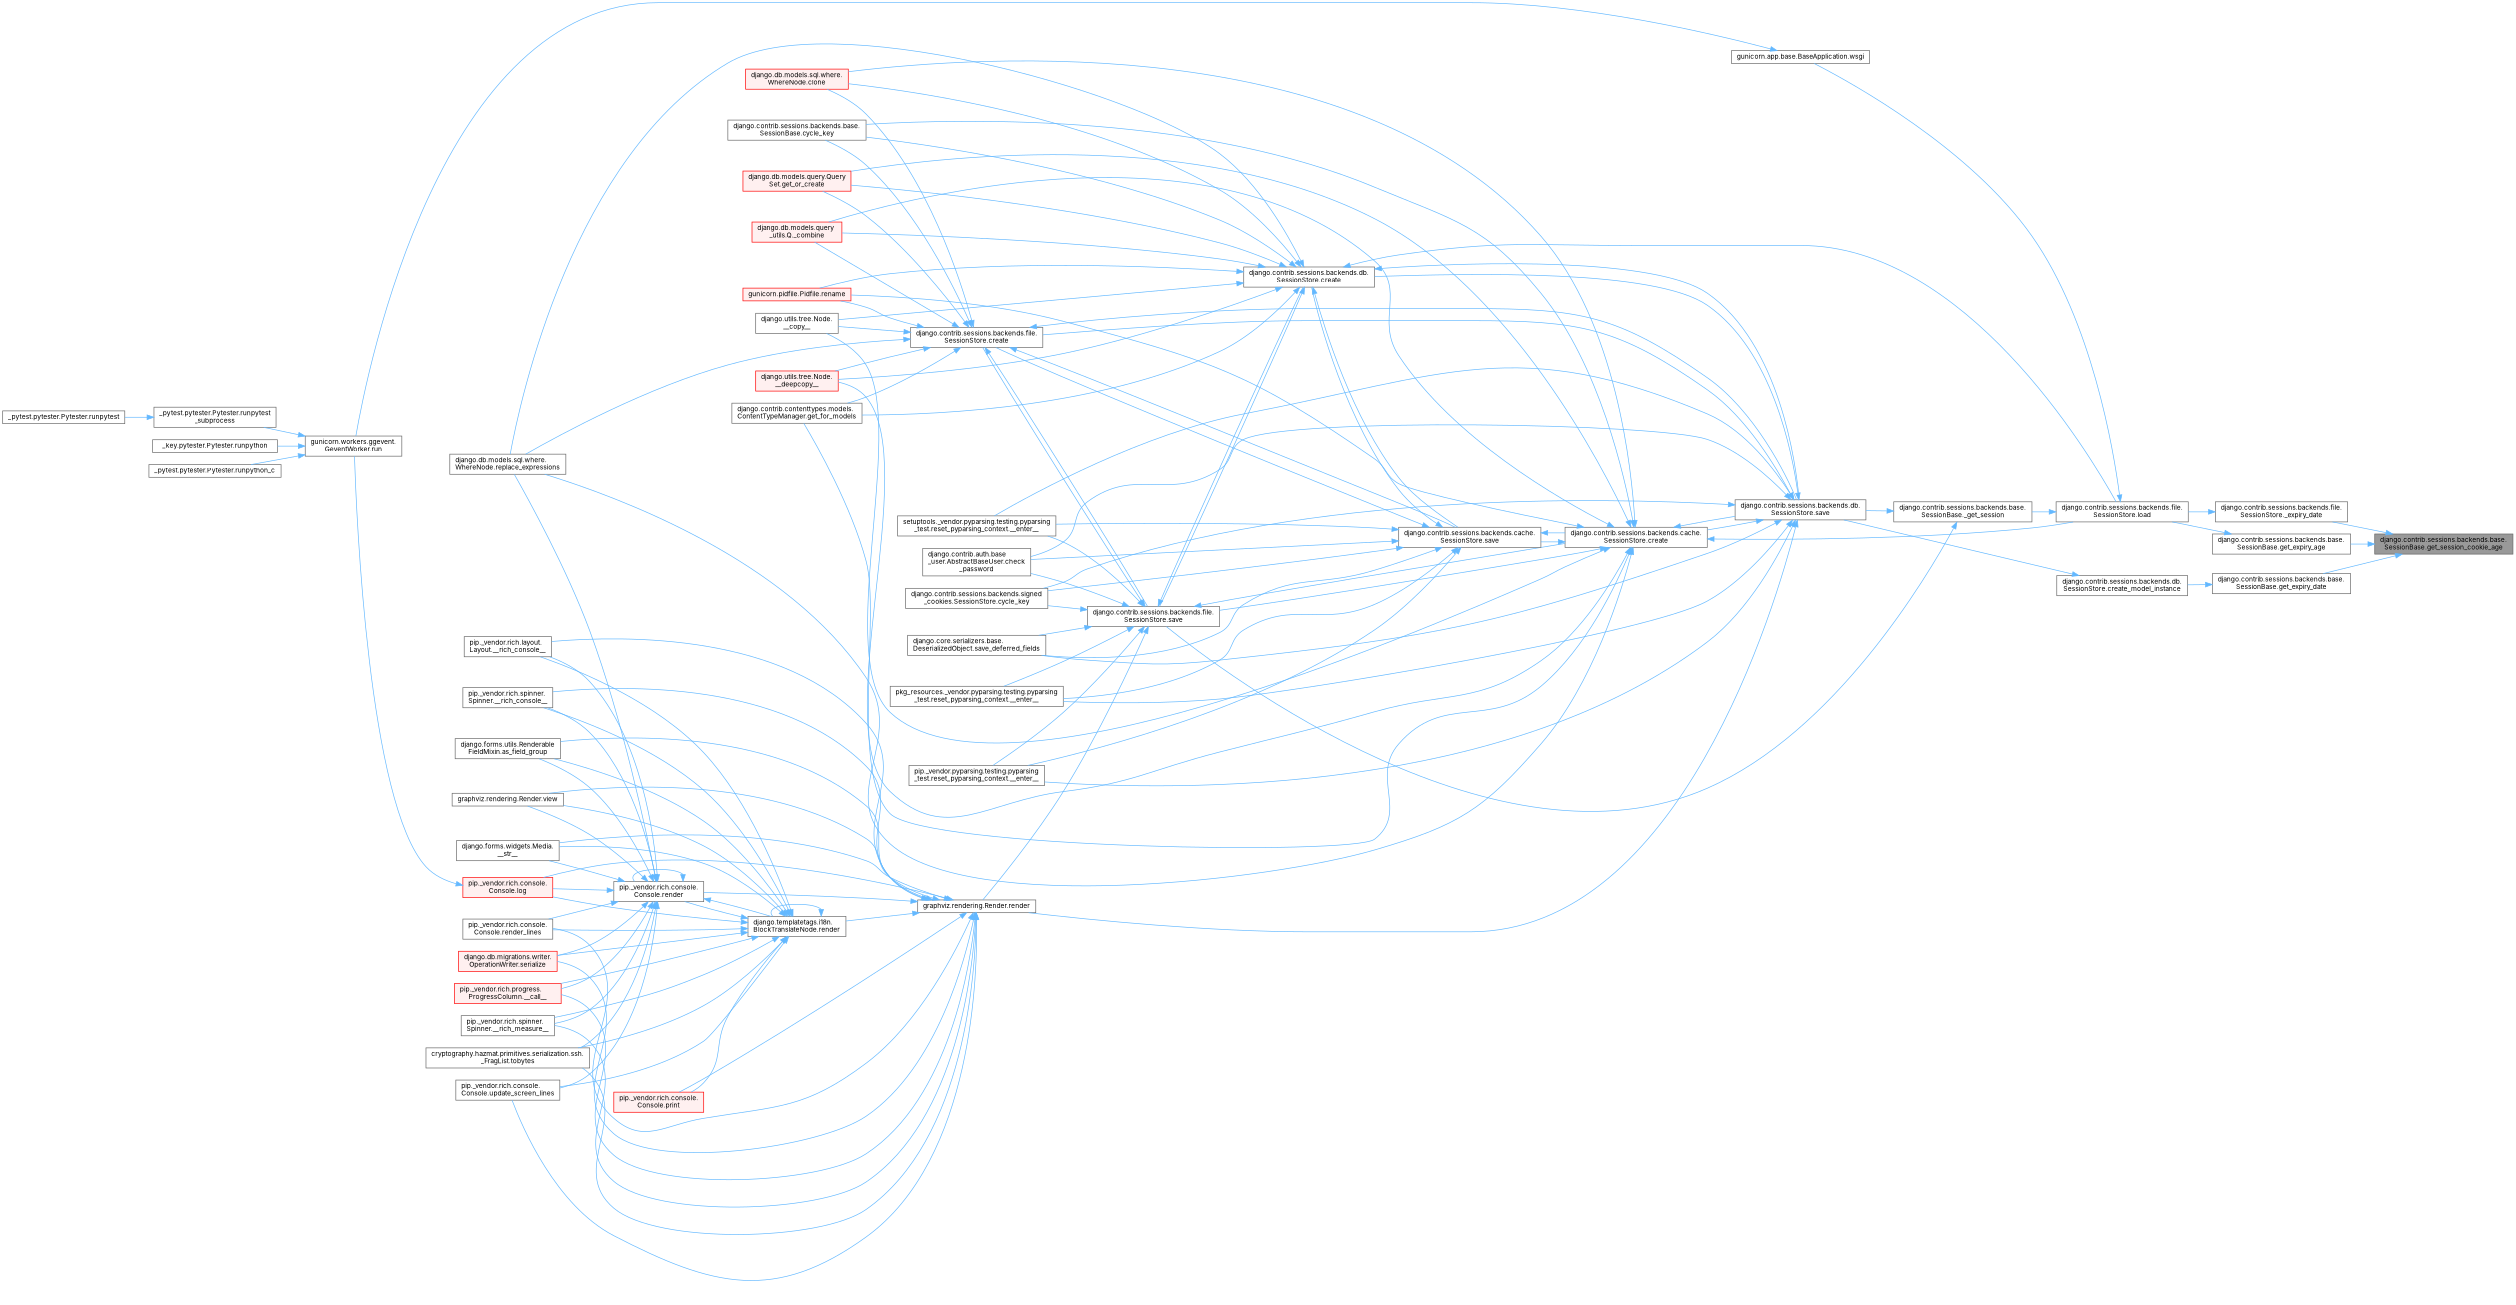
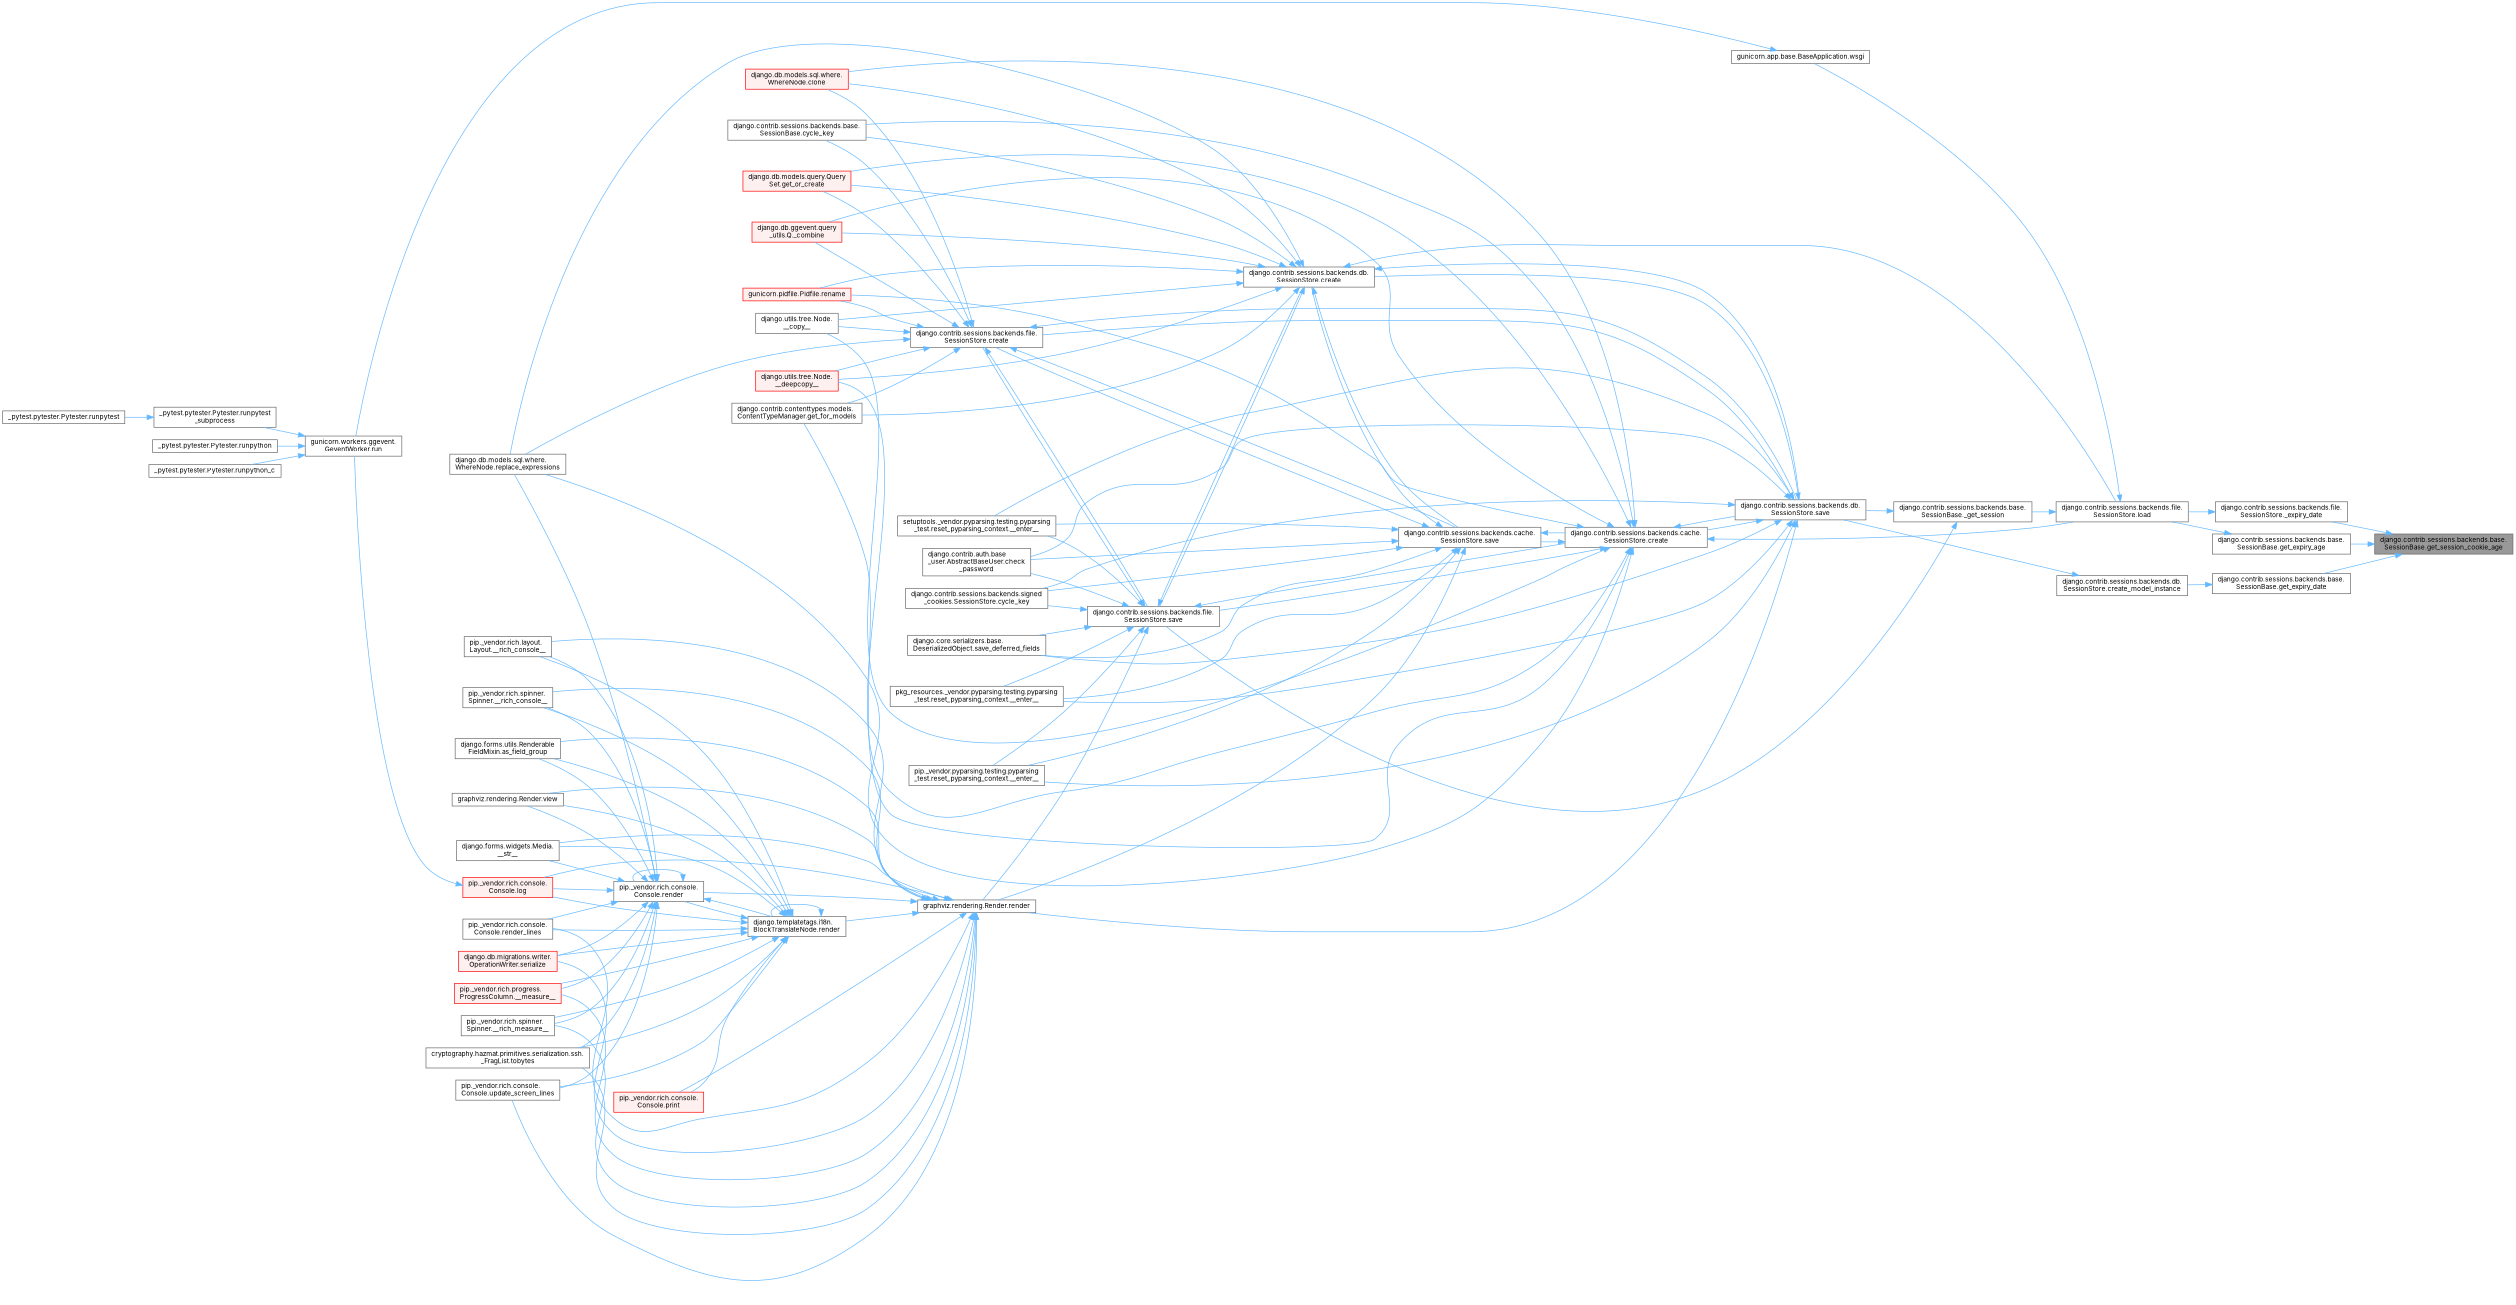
node "django.db.models.query _utils.Q._combine": label "django.db.models.query _utils.Q._combine" -> "django.db.ggevent.query _utils.Q._combine"
node "_key.pytester.Pytester.runpython": label "_key.pytester.Pytester.runpython" -> "_pytest.pytester.Pytester.runpython"
edge "graphviz.rendering.Render.render" -> "django.contrib.sessions.backends.cache. SessionStore.save": added
node "pip._vendor.rich.progress. ProgressColumn.__call__": label "pip._vendor.rich.progress. ProgressColumn.__call__" -> "pip._vendor.rich.progress. ProgressColumn.__measure__"
